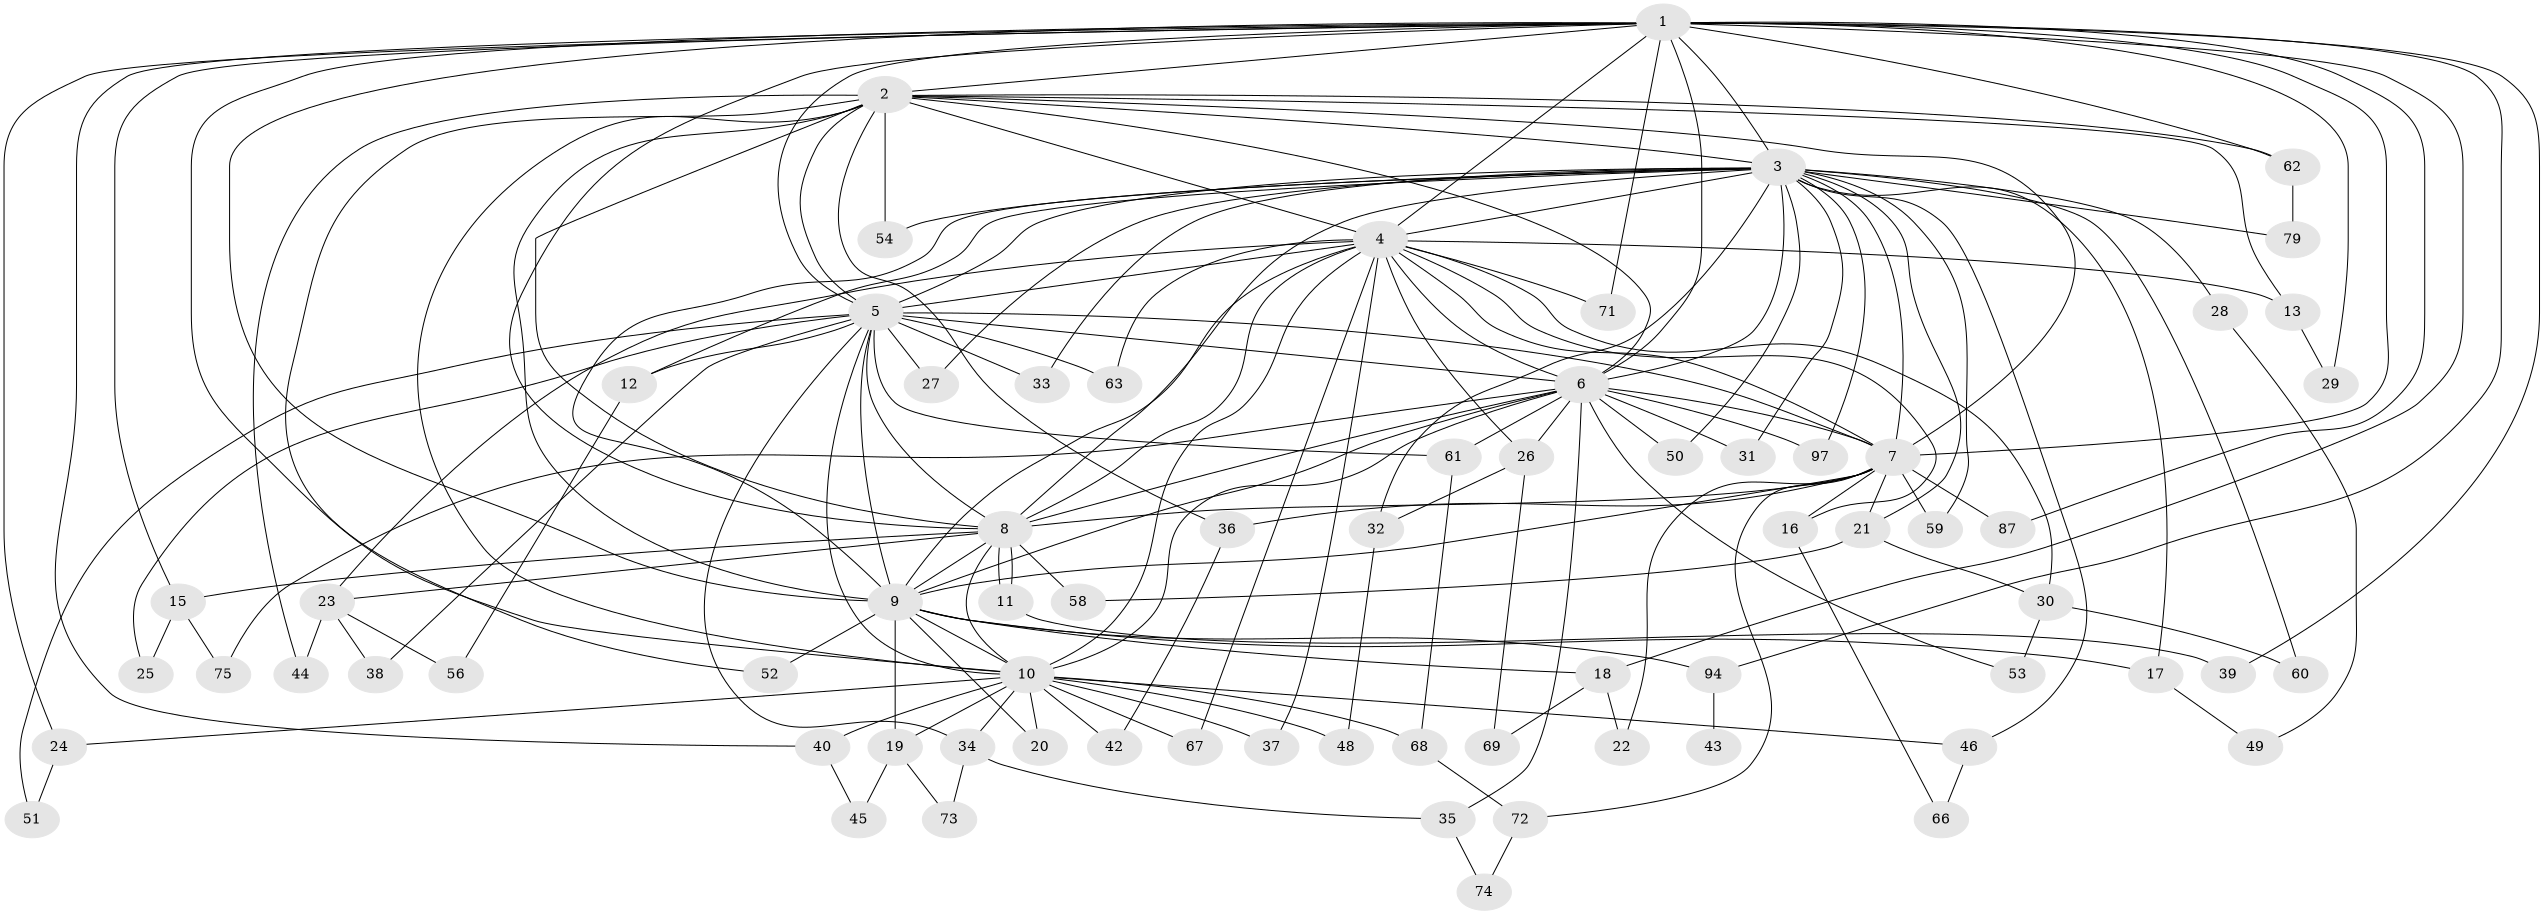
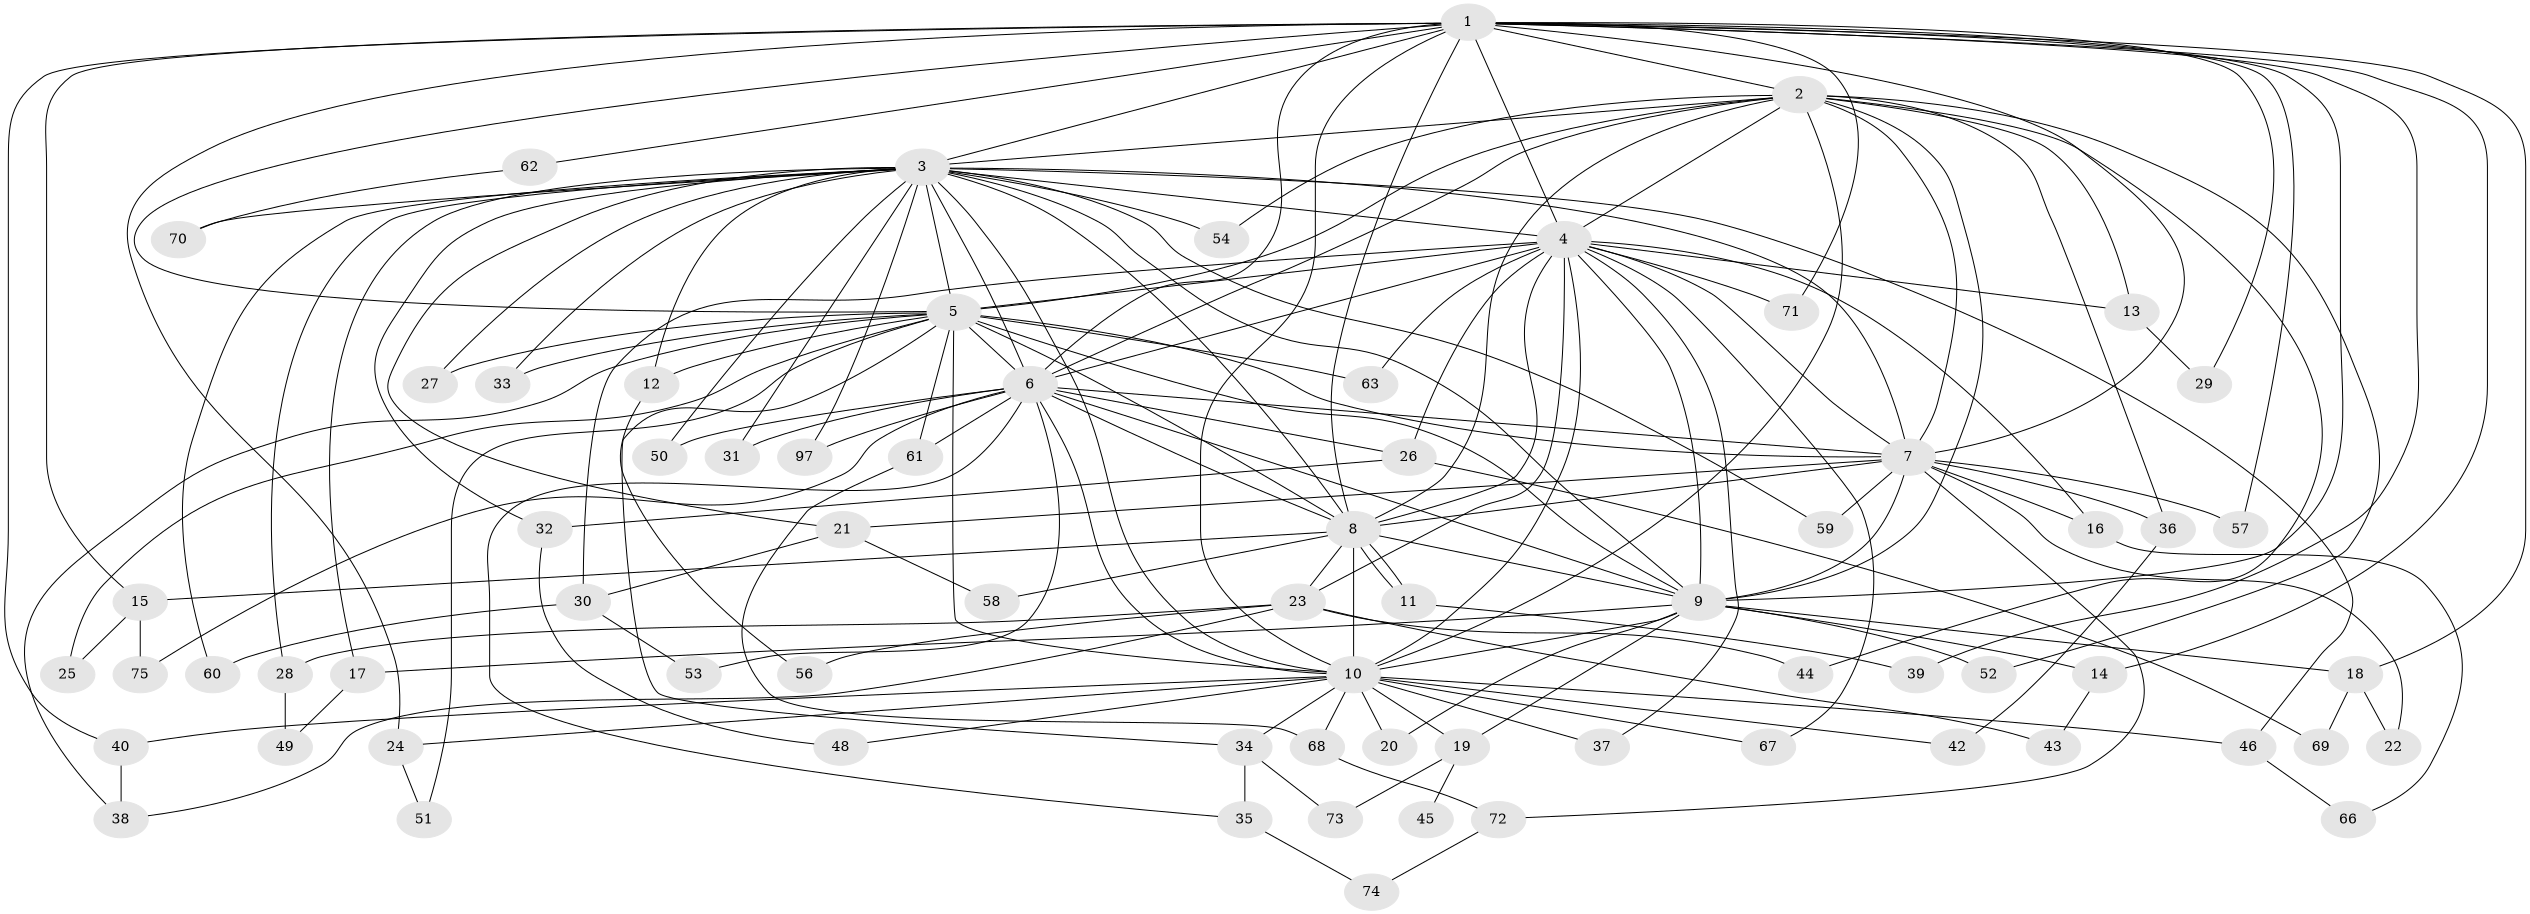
edge "2" -- "62": removed
node "79": label "79" -> "70"
edge "3" -- "10": added
node "87": label "87" -> "57"
edge "23" -- "28": added
node "94": label "94" -> "14"
edge "23" -- "43": added
edge "40" -- "45": now "40" -- "38"
